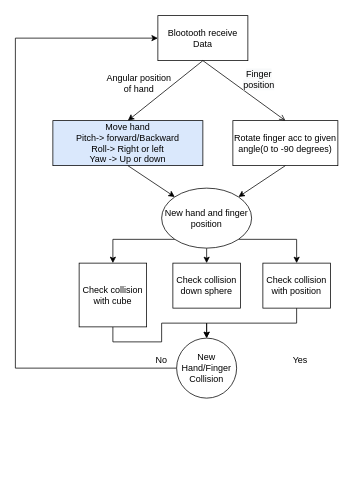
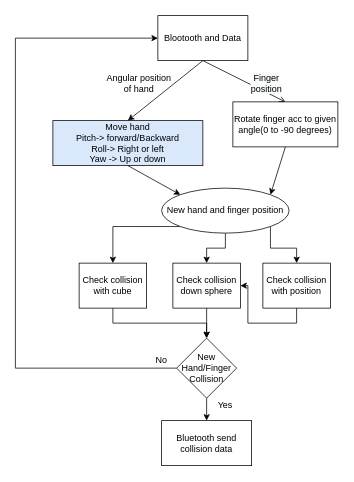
node "Blootooth receive Data": label "Blootooth receive Data" -> "Blootooth and Data"
node "Finger position": moved (259, 79) -> (267, 83)
node "Rotate finger acc to given angle(0 to -90 degrees)": moved (285, 143) -> (285, 124)
node "New hand and finger position": size 90x60 -> 128x45
node "Check collision with cube": size 68x64 -> 68x45
edge "Check collision down sphere" -> "New Hand/Finger Collision": added
edge "Check collision with position" -> "New Hand/Finger Collision": now "Check collision with position" -> "Check collision down sphere"
node "Yes": moved (300, 360) -> (225, 405)
node "New Hand/Finger Collision": shape ellipse -> diamond
edge "New Hand/Finger Collision" -> "Bluetooth send collision data": added
node "Bluetooth send collision data": added
